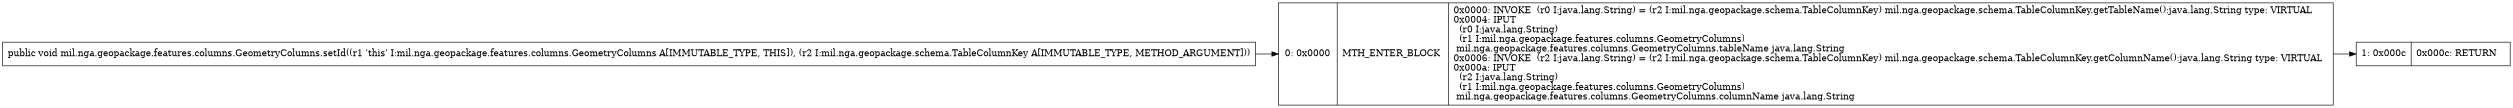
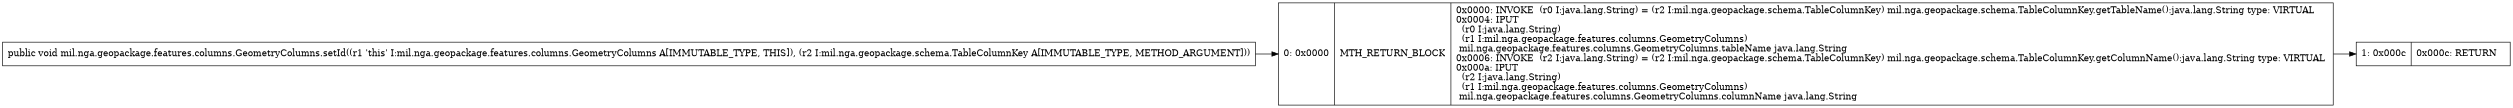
node "0: 0x0000": text "MTH_ENTER_BLOCK" -> "MTH_RETURN_BLOCK"
